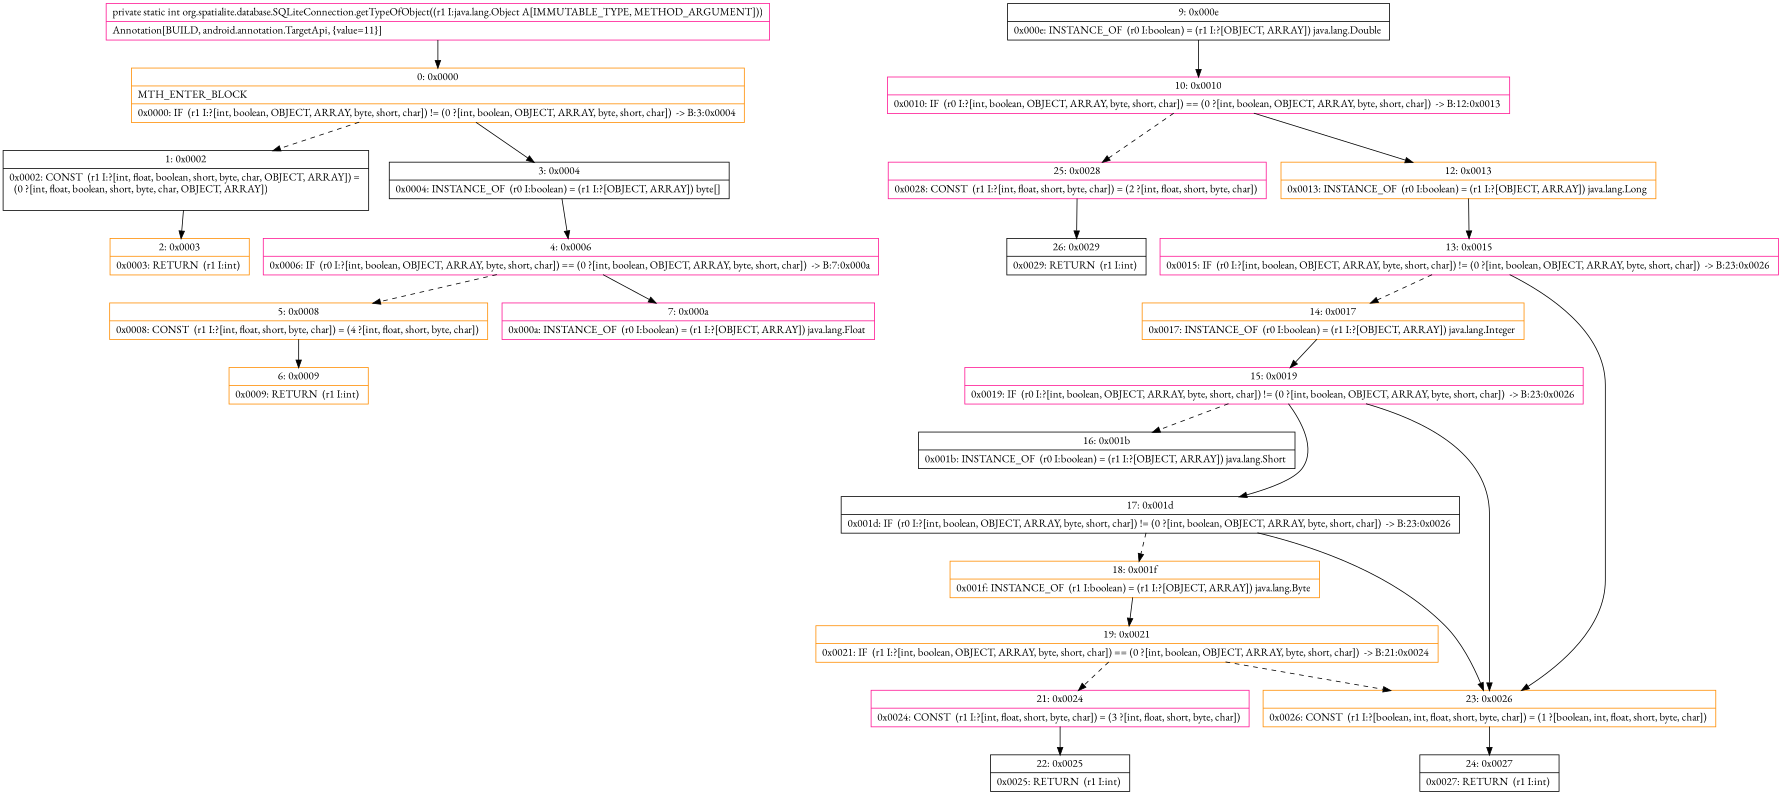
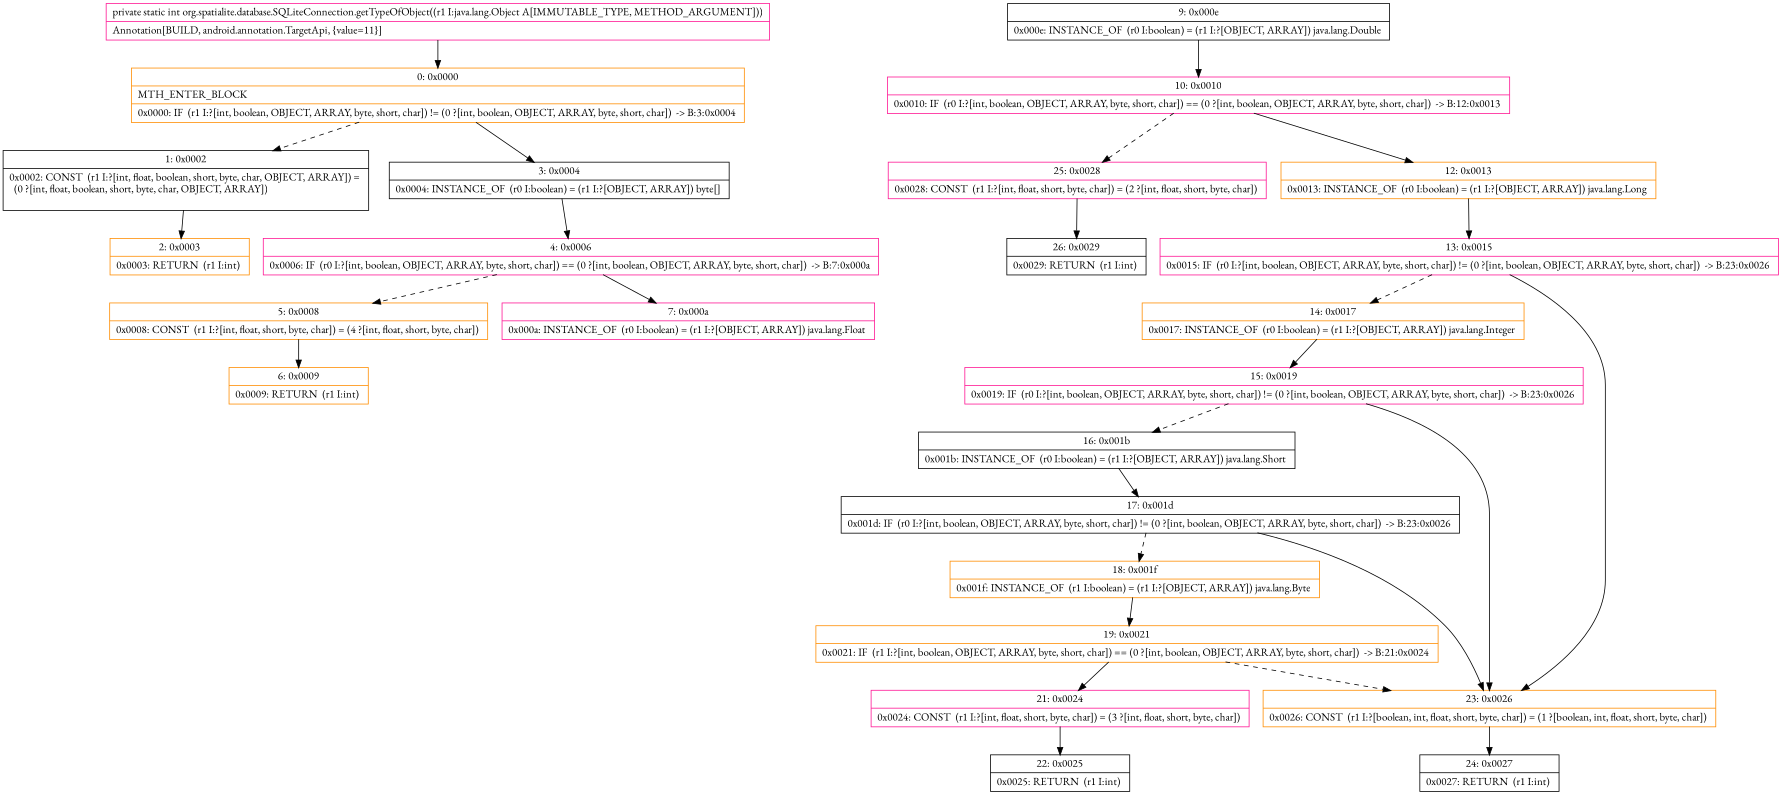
edge "15: 0x0019" -> "17: 0x001d": now "16: 0x001b" -> "17: 0x001d"
edge "19: 0x0021" -> "21: 0x0024": style dashed -> solid
